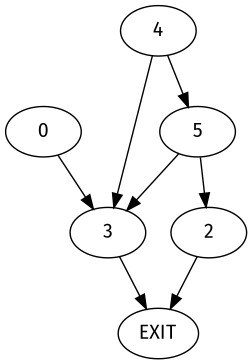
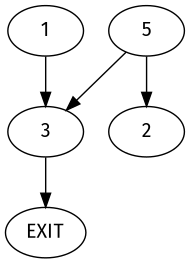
node "4": removed
node "0": label "0" -> "1"
edge "2" -> "EXIT": removed
